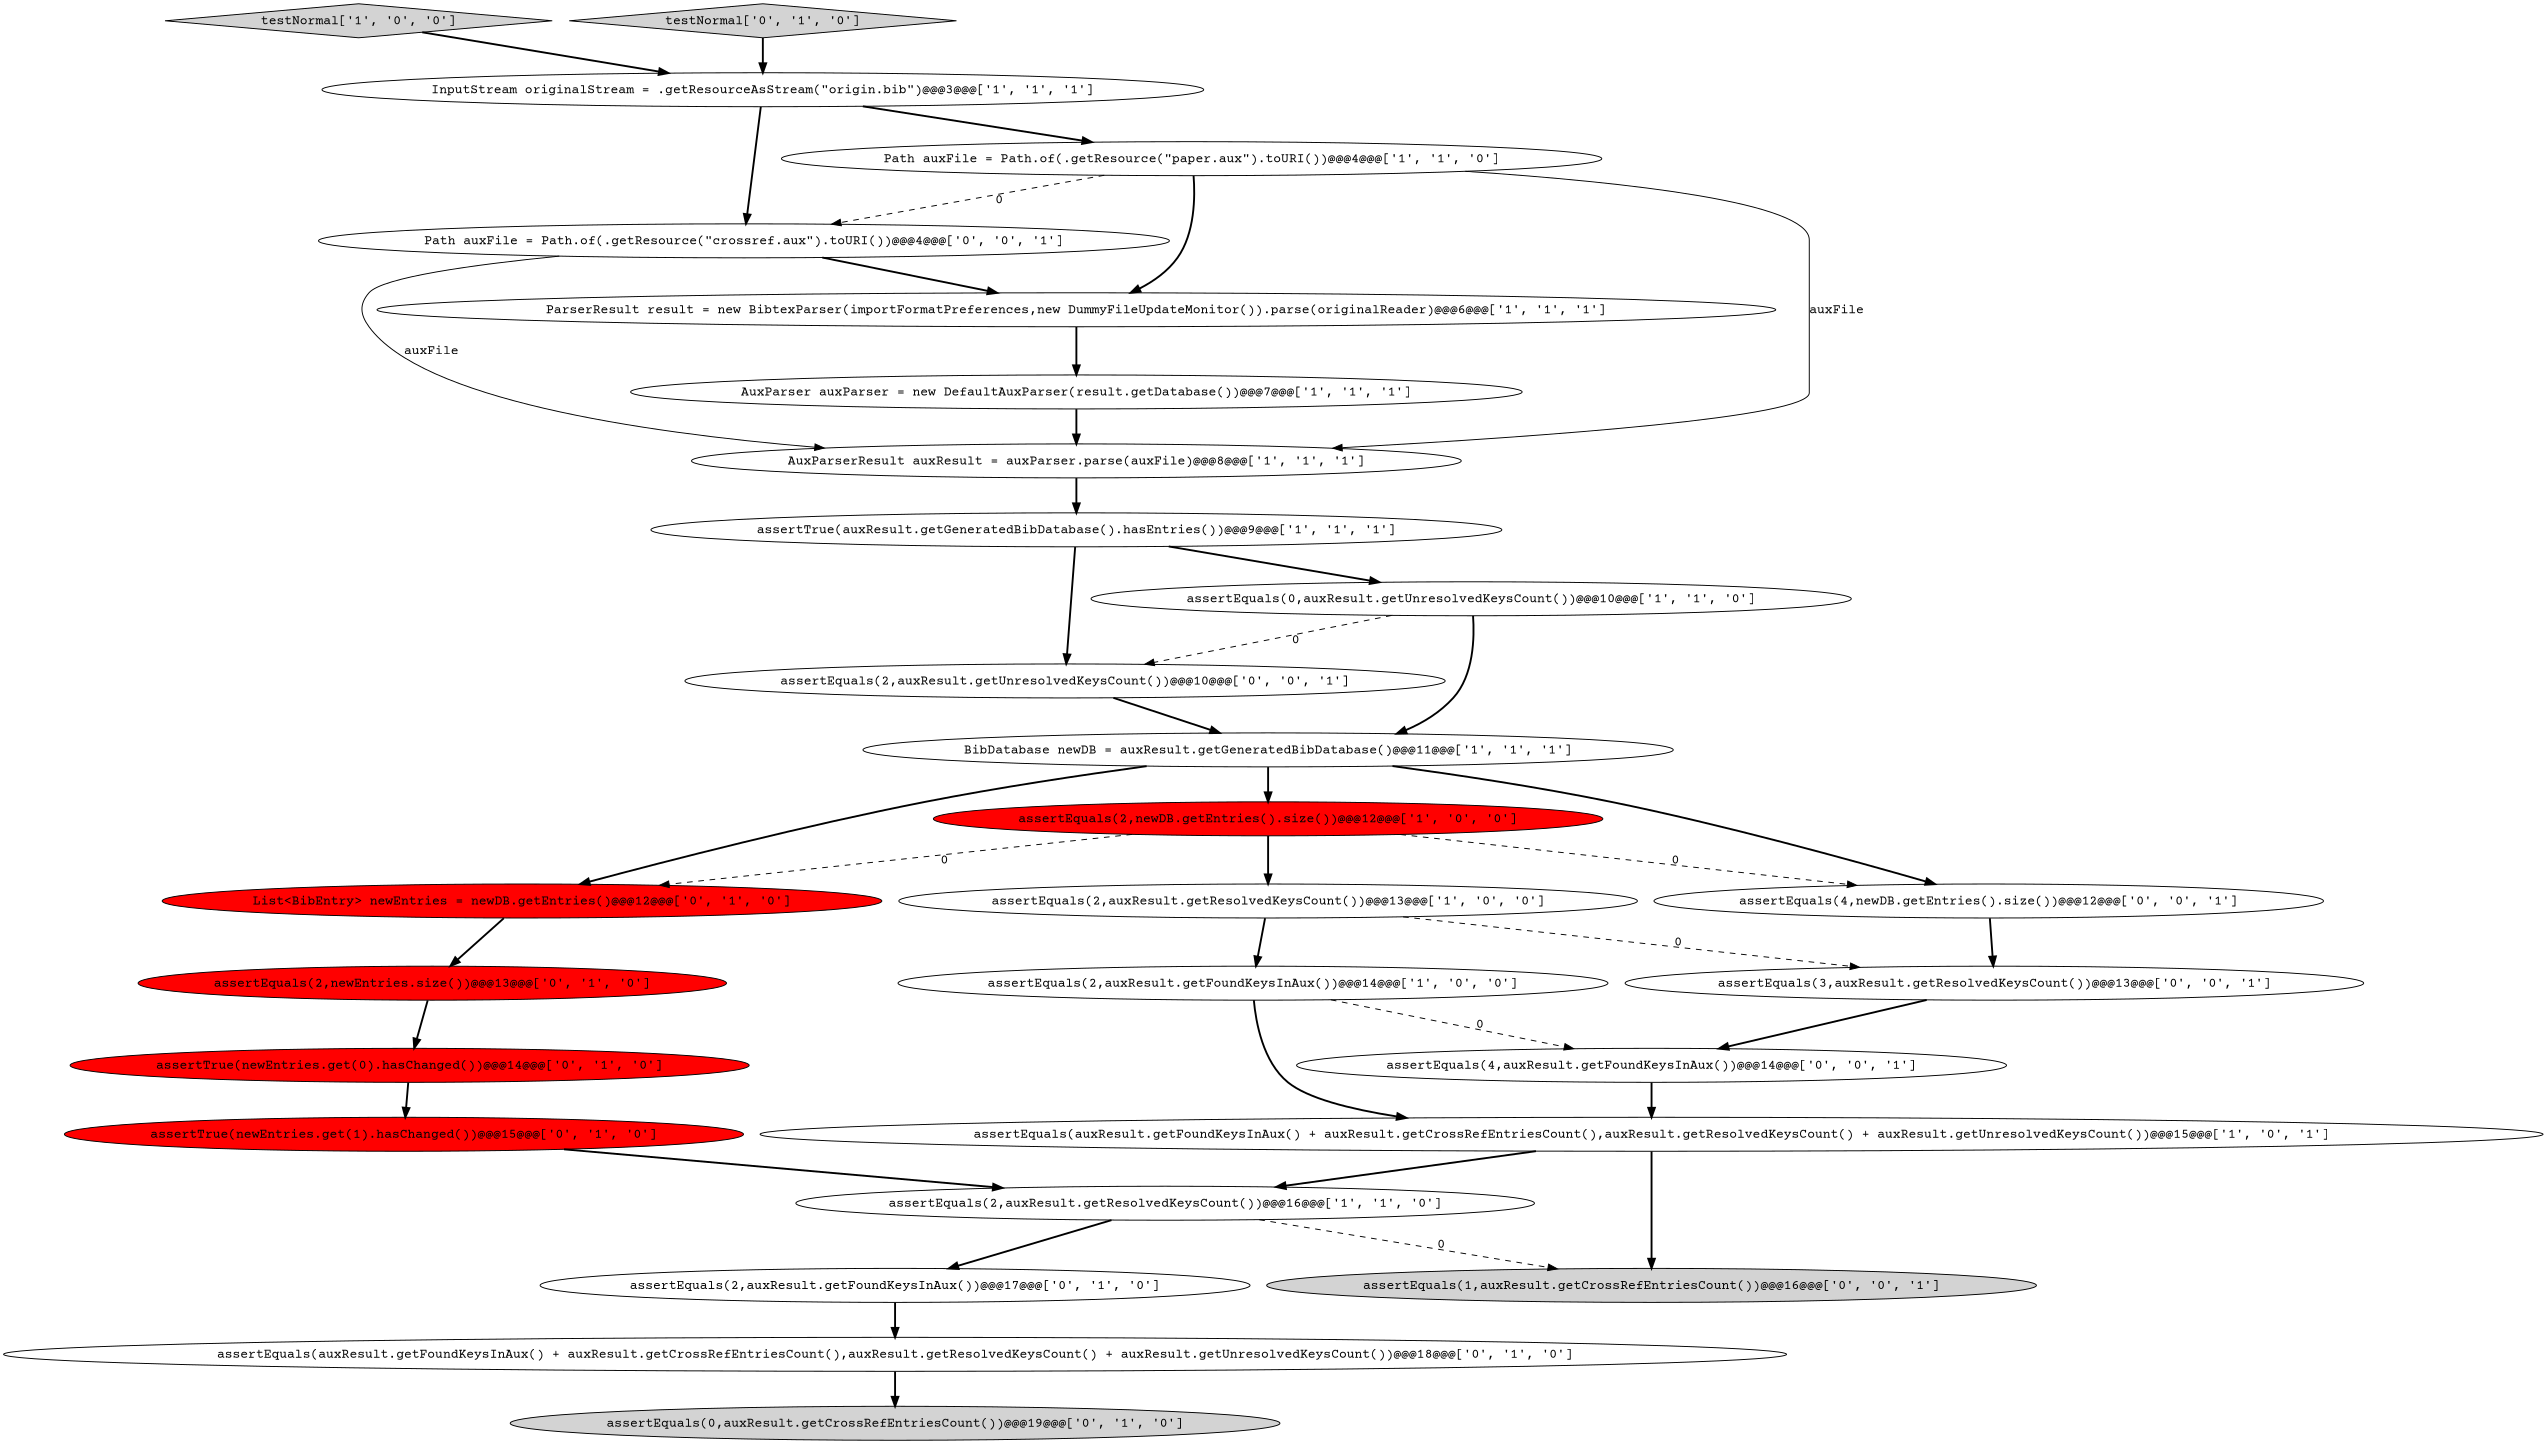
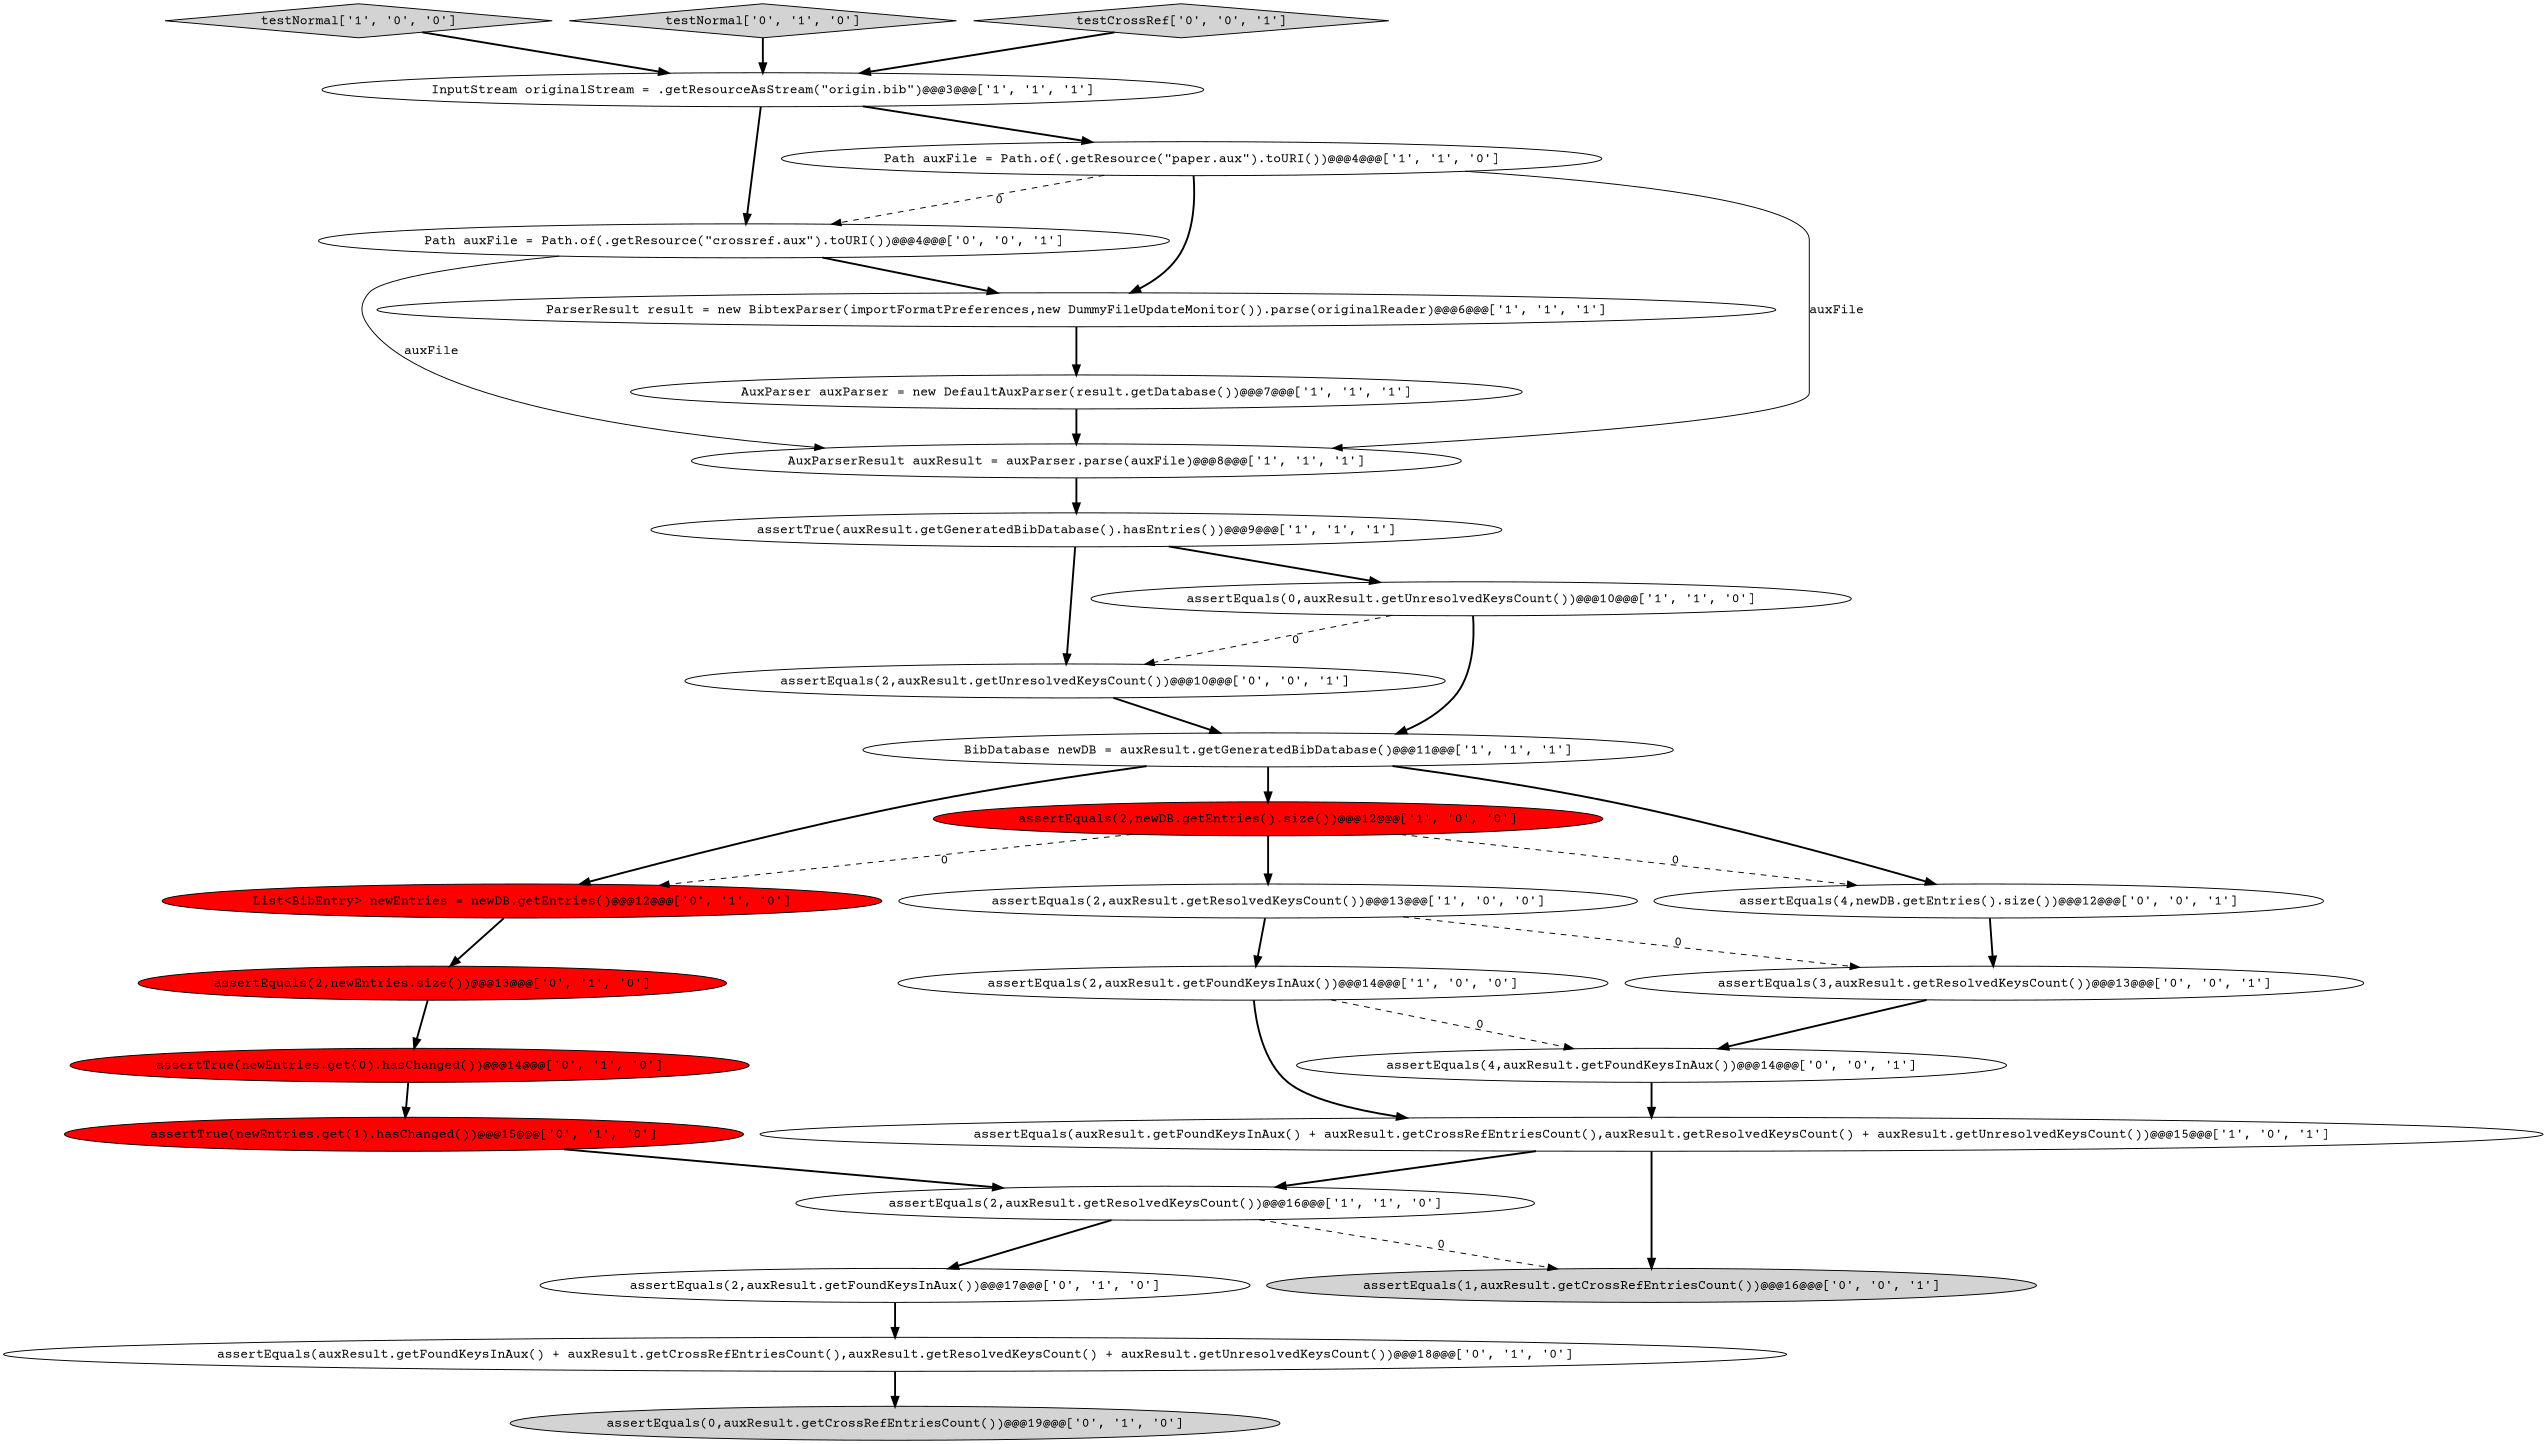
node "testCrossRef['0', '0', '1']": added
